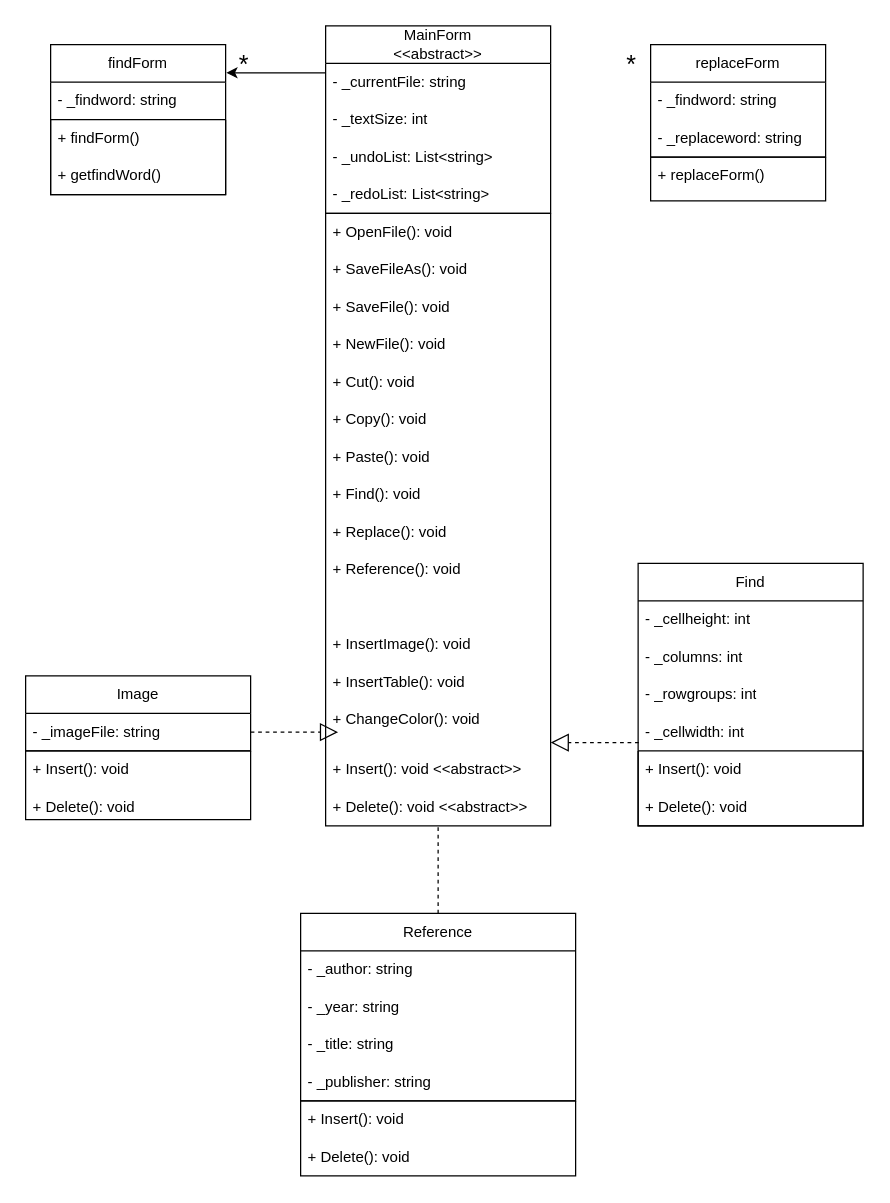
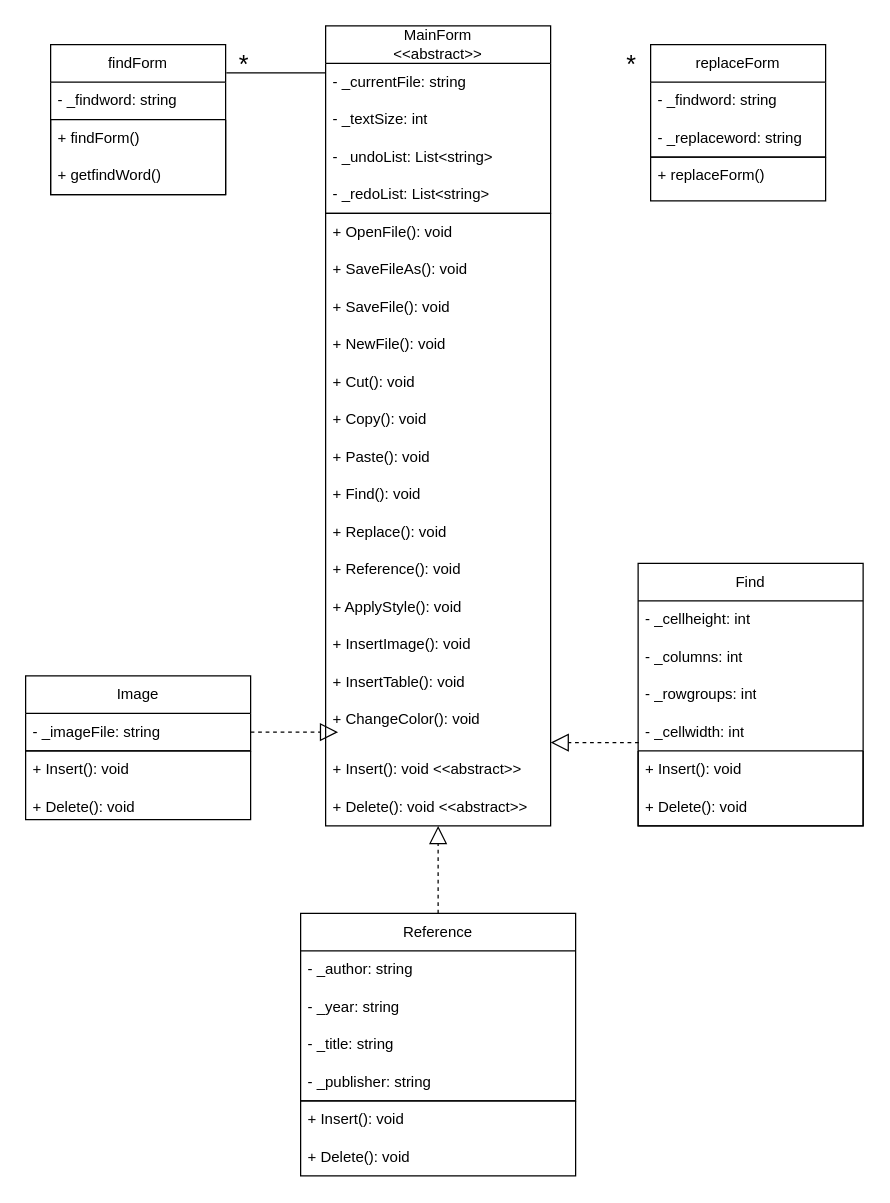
edge "MainForm <<abstract>>" -> "findForm": arrowhead classic -> none
node "+ ApplyStyle(): void": added
edge "+ Delete(): void <<abstract>>" -- "Reference": arrowhead none -> block
